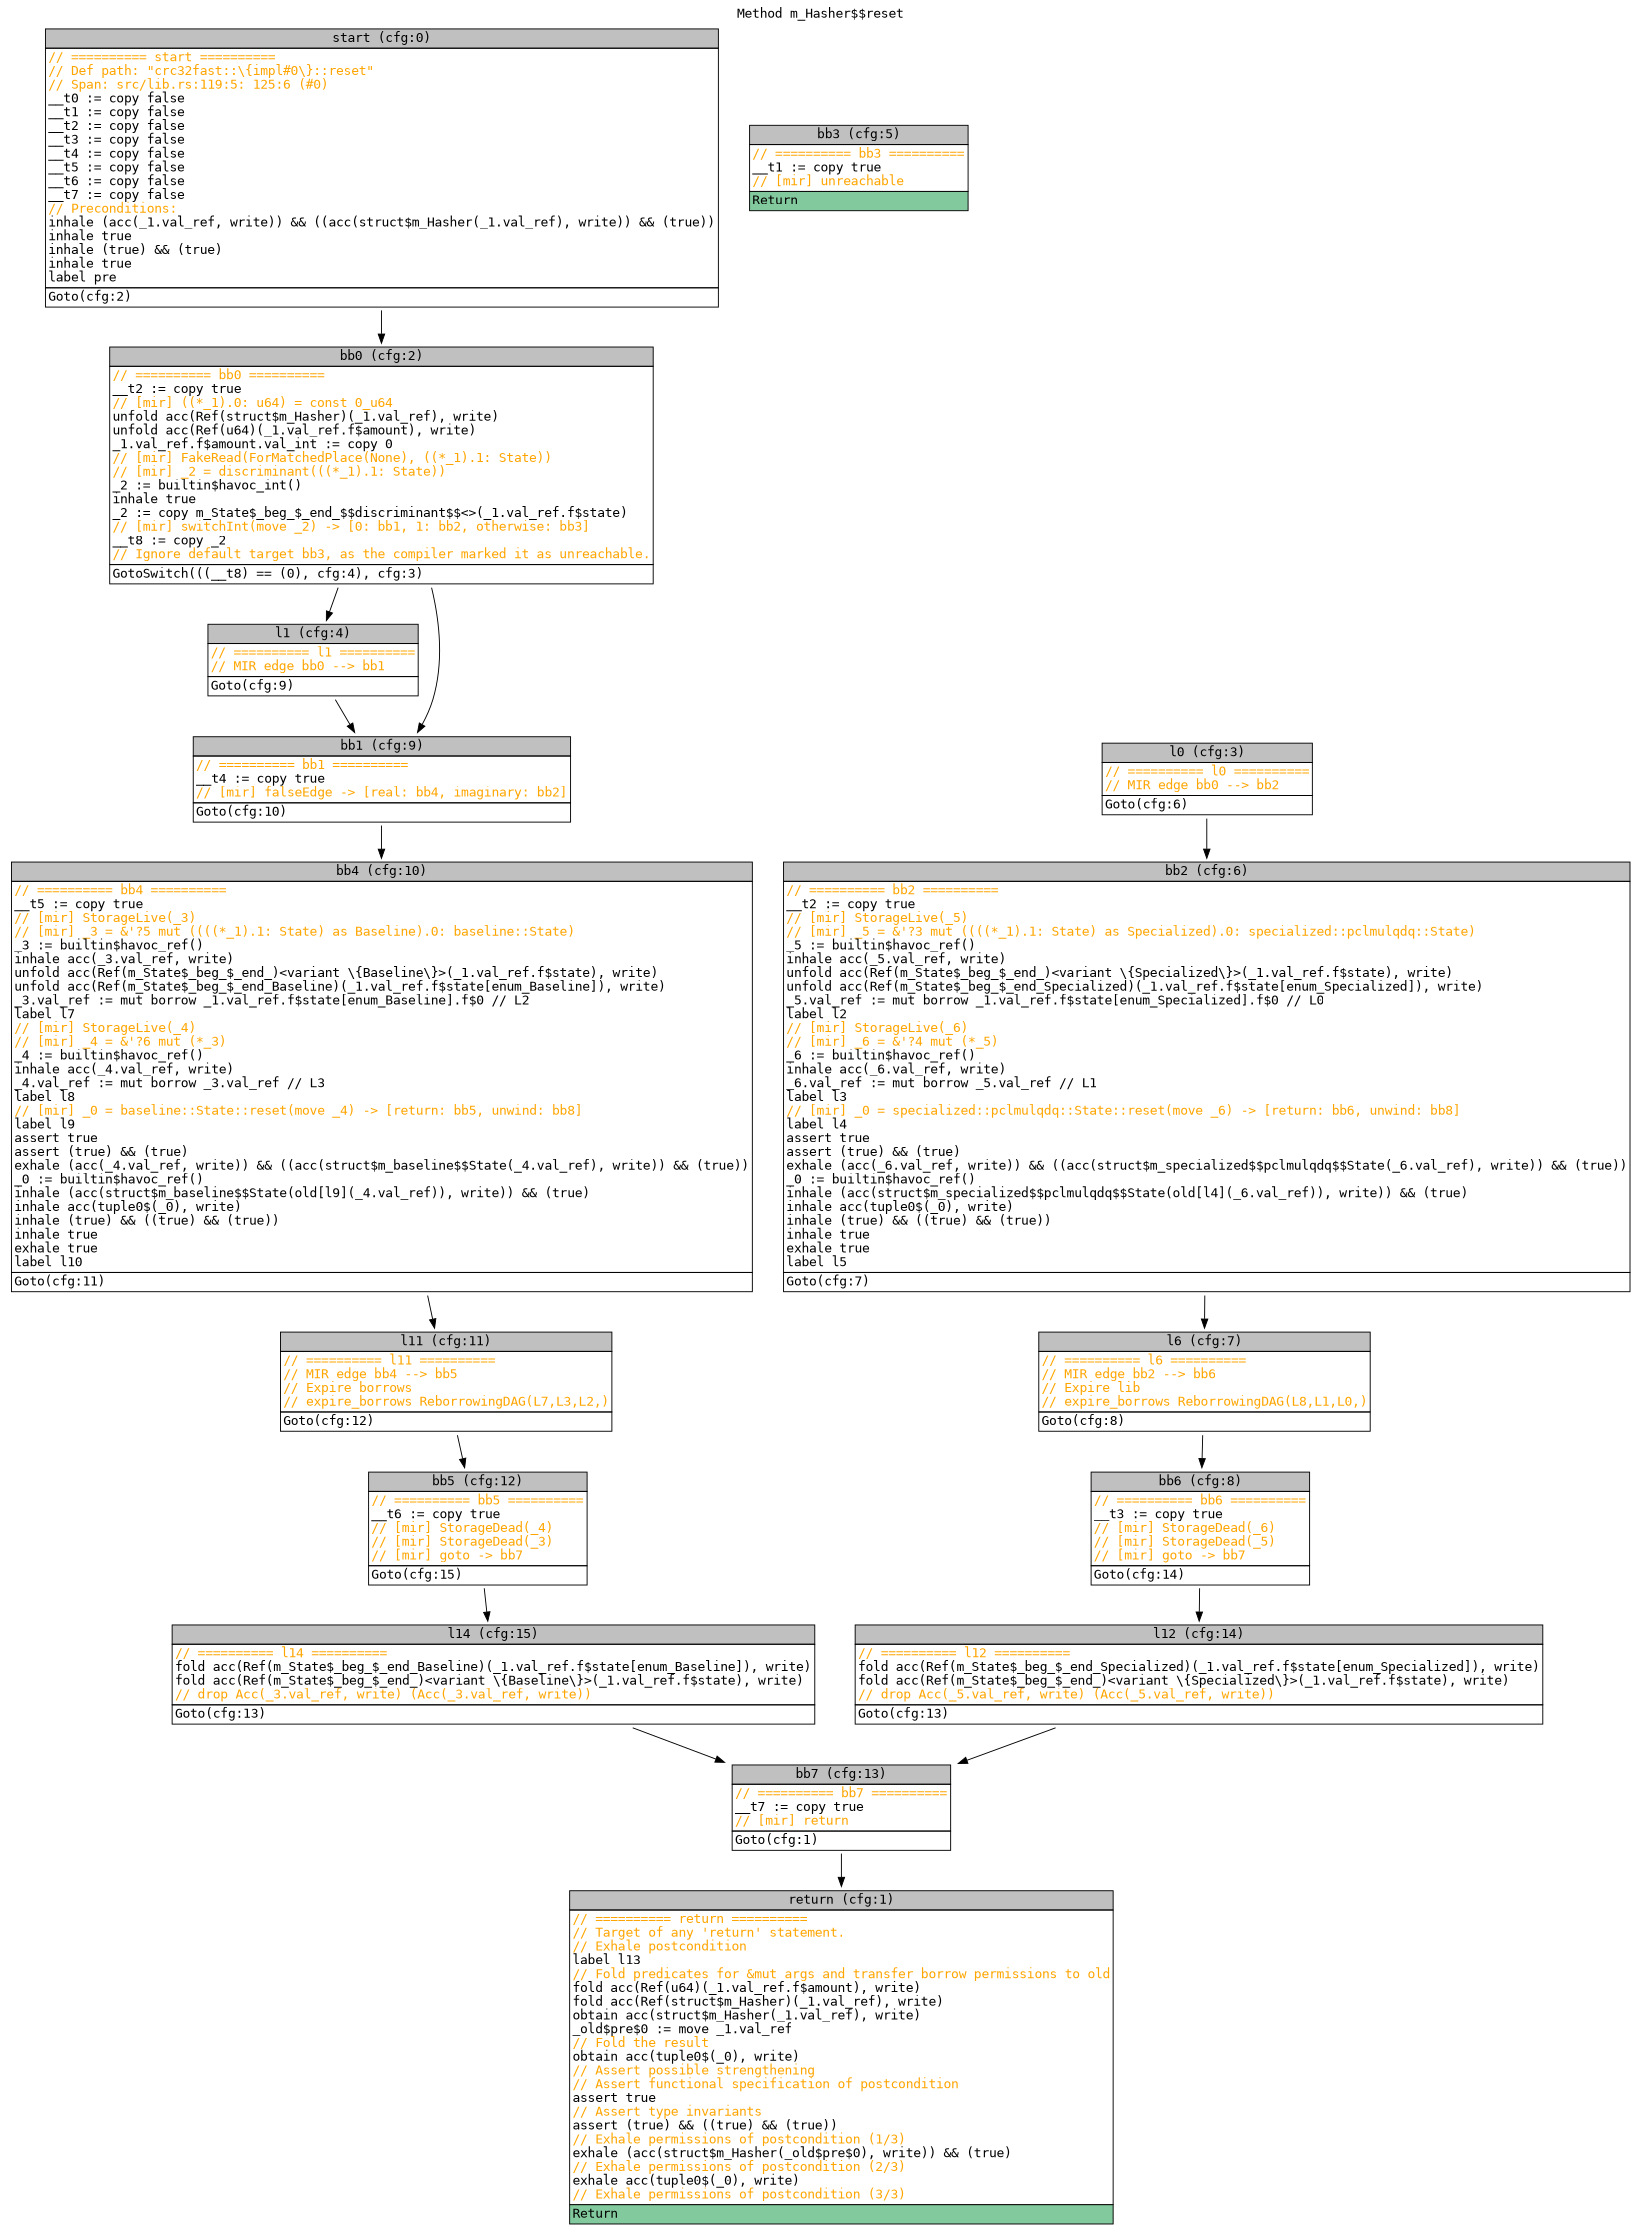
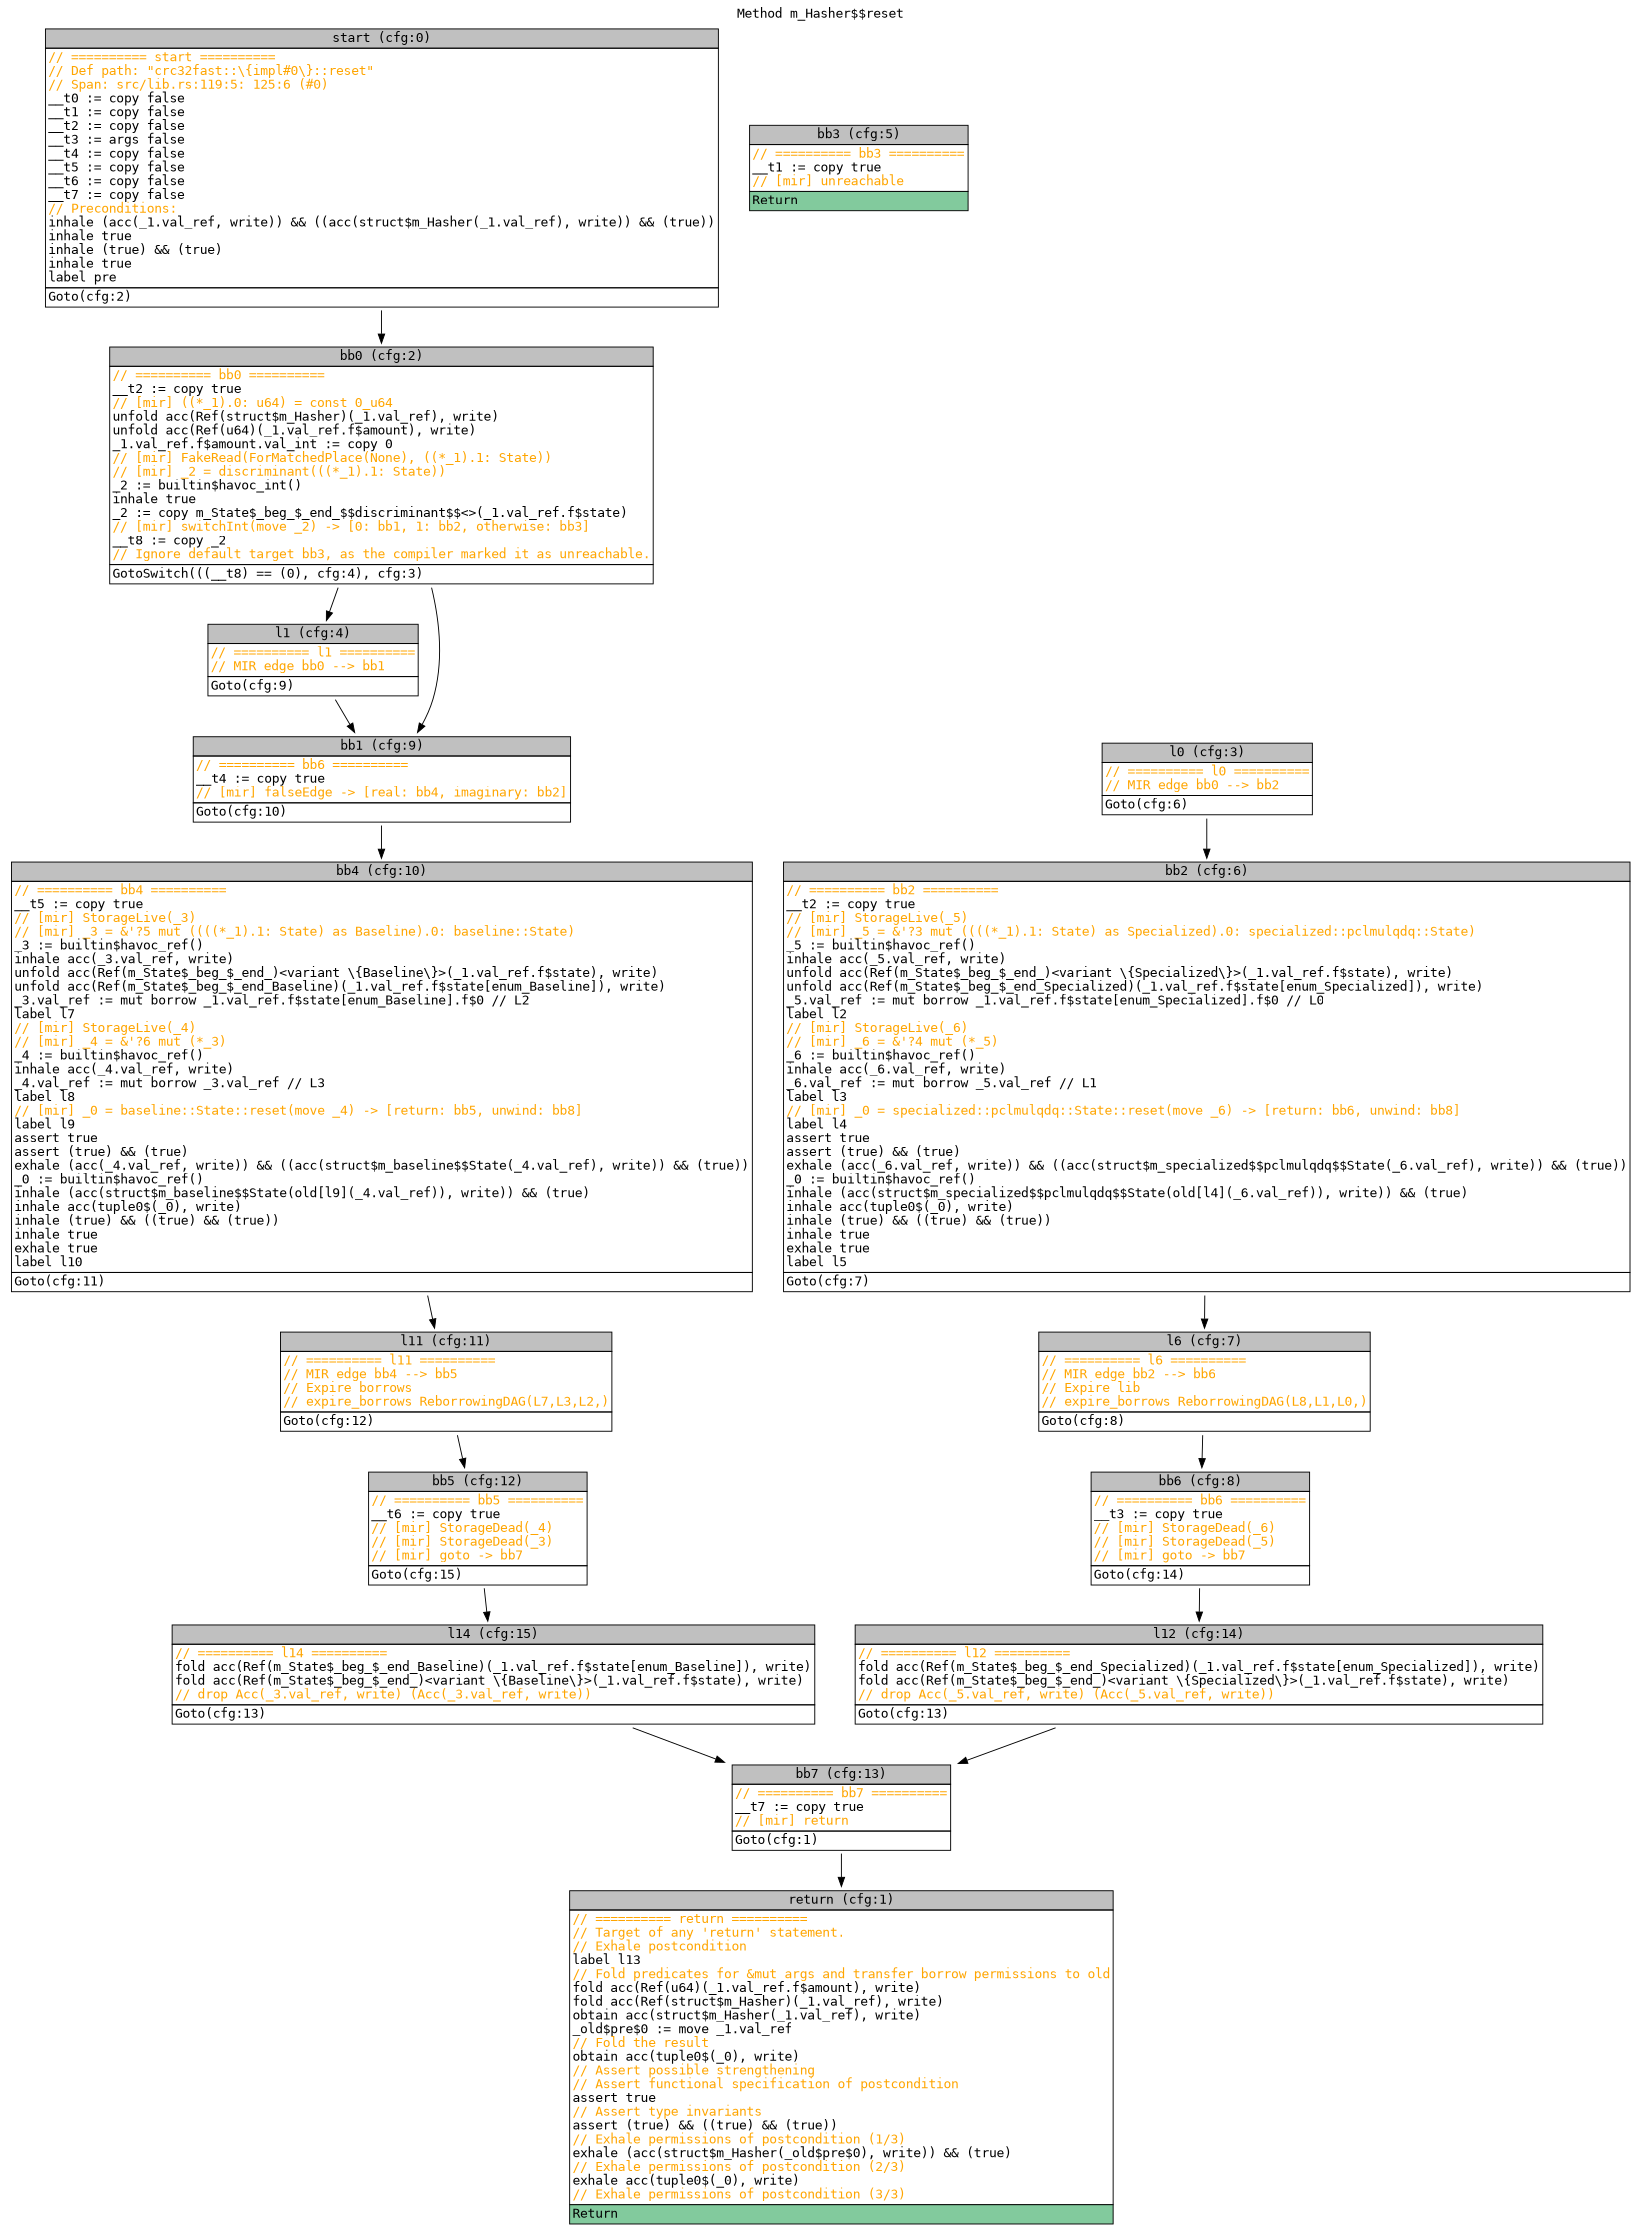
node "start (cfg:0)": text "__t3 := copy false" -> "__t3 := args false"
node "bb1 (cfg:9)": text "// ========== bb1 ==========" -> "// ========== bb6 =========="
